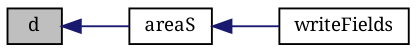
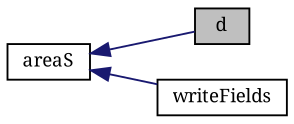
edge "areaS" -> "d": reversed
